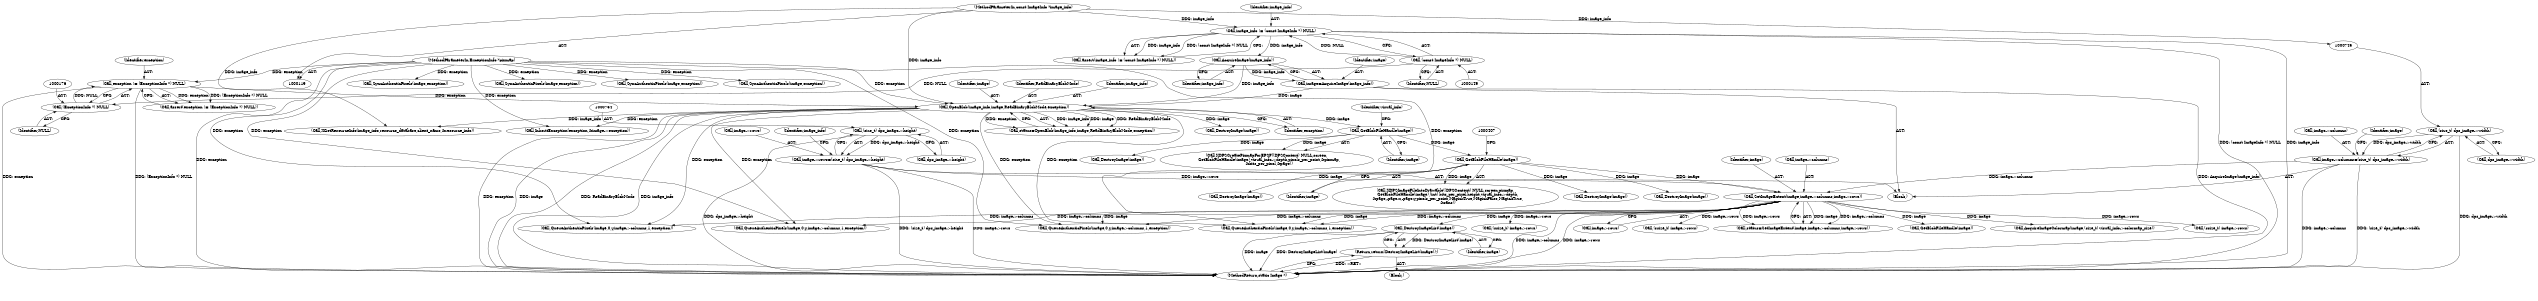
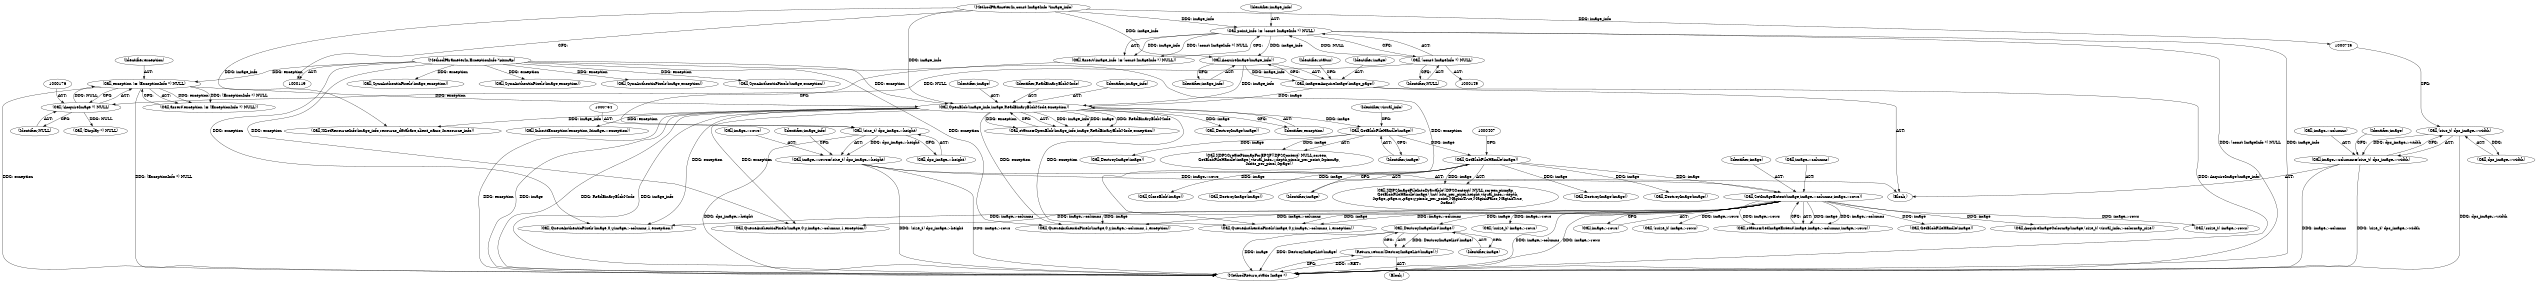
node "(Call,image_info != (const ImageInfo *) NULL)": label "(Call,image_info != (const ImageInfo *) NULL)" -> "(Call,point_info != (const ImageInfo *) NULL)"
edge "(MethodParameterIn,const ImageInfo *image_info)" -> "(Call,AcquireImage(image_info))": added, label "DDG: image_info"
edge "(MethodParameterIn,const ImageInfo *image_info)" -> "1000119": label "AST: " -> "CFG: "
node "(Identifier,status)": added
edge "1000149" -> "(Call,(const ImageInfo *) NULL)": reversed
node "(Call,image=AcquireImage(image_info))": label "(Call,image=AcquireImage(image_info))" -> "(Call,image=AcquireImage(image_page))"
edge "1000745" -> "(Call,(size_t) dps_image->width)": label "AST: " -> "CFG: "
edge "(MethodParameterIn,ExceptionInfo *pixmap)" -> "(Call,InheritException(exception,&image->exception))": removed, label "DDG: exception"
node "(Call,(ExceptionInfo *) NULL)": label "(Call,(ExceptionInfo *) NULL)" -> "(Call,(AcquireImage *) NULL)"
node "(Call,(Display *) NULL)": added
edge "(Call,image->rows=(size_t) dps_image->height)" -> "(Call,(size_t) dps_image->height)": now "(Call,assert(image_info != (const ImageInfo *) NULL))" -> "(Call,(size_t) dps_image->height)"
edge "(Call,(size_t) dps_image->width)" -> "(Call,dps_image->width)": label "CFG: " -> "DDG: "
edge "(Call,image->columns=(size_t) dps_image->width)" -> "(Call,SetImageExtent(image,image->columns,image->rows))": removed, label "DDG: image->columns"
node "(Call,CloseBlob(image))": added
edge "(MethodParameterIn,ExceptionInfo *pixmap)" -> "(MethodReturn,static Image *)": removed, label "DDG: exception"
